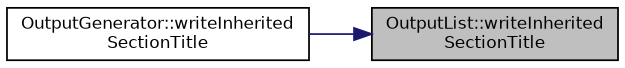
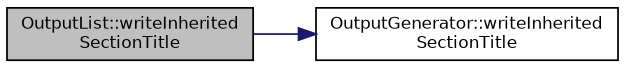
edge "OutputGenerator::writeInherited SectionTitle" -> "OutputList::writeInherited SectionTitle": reversed
